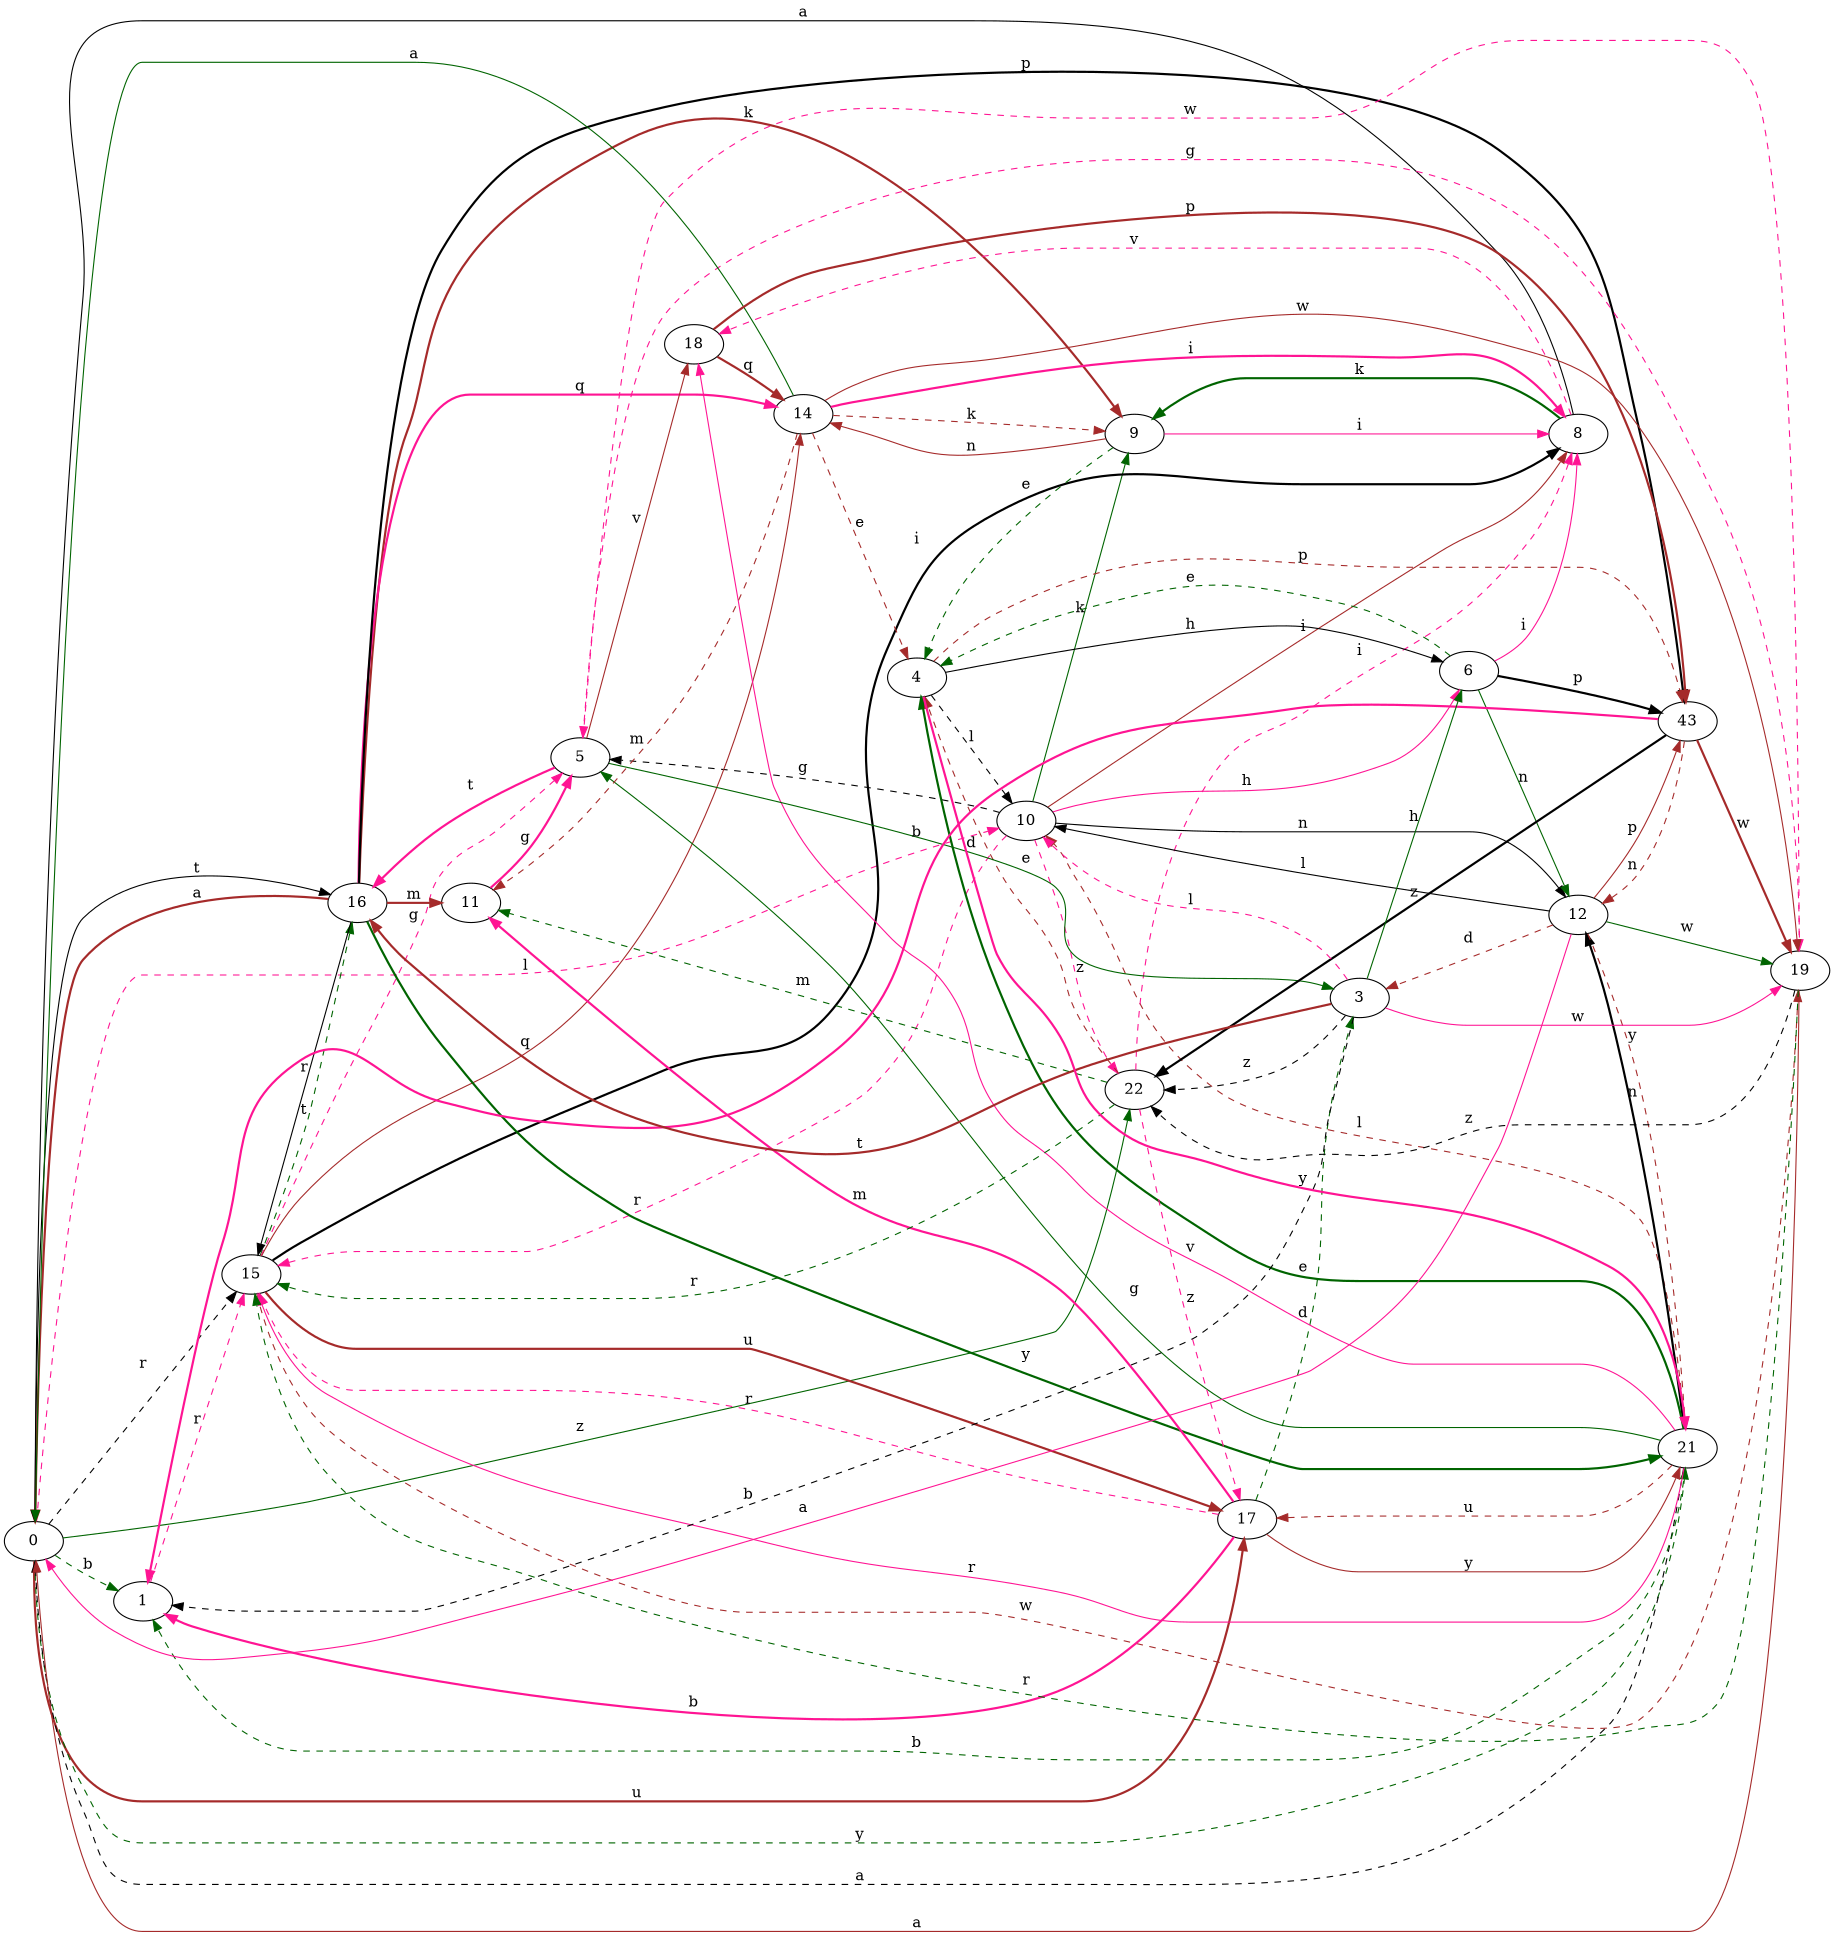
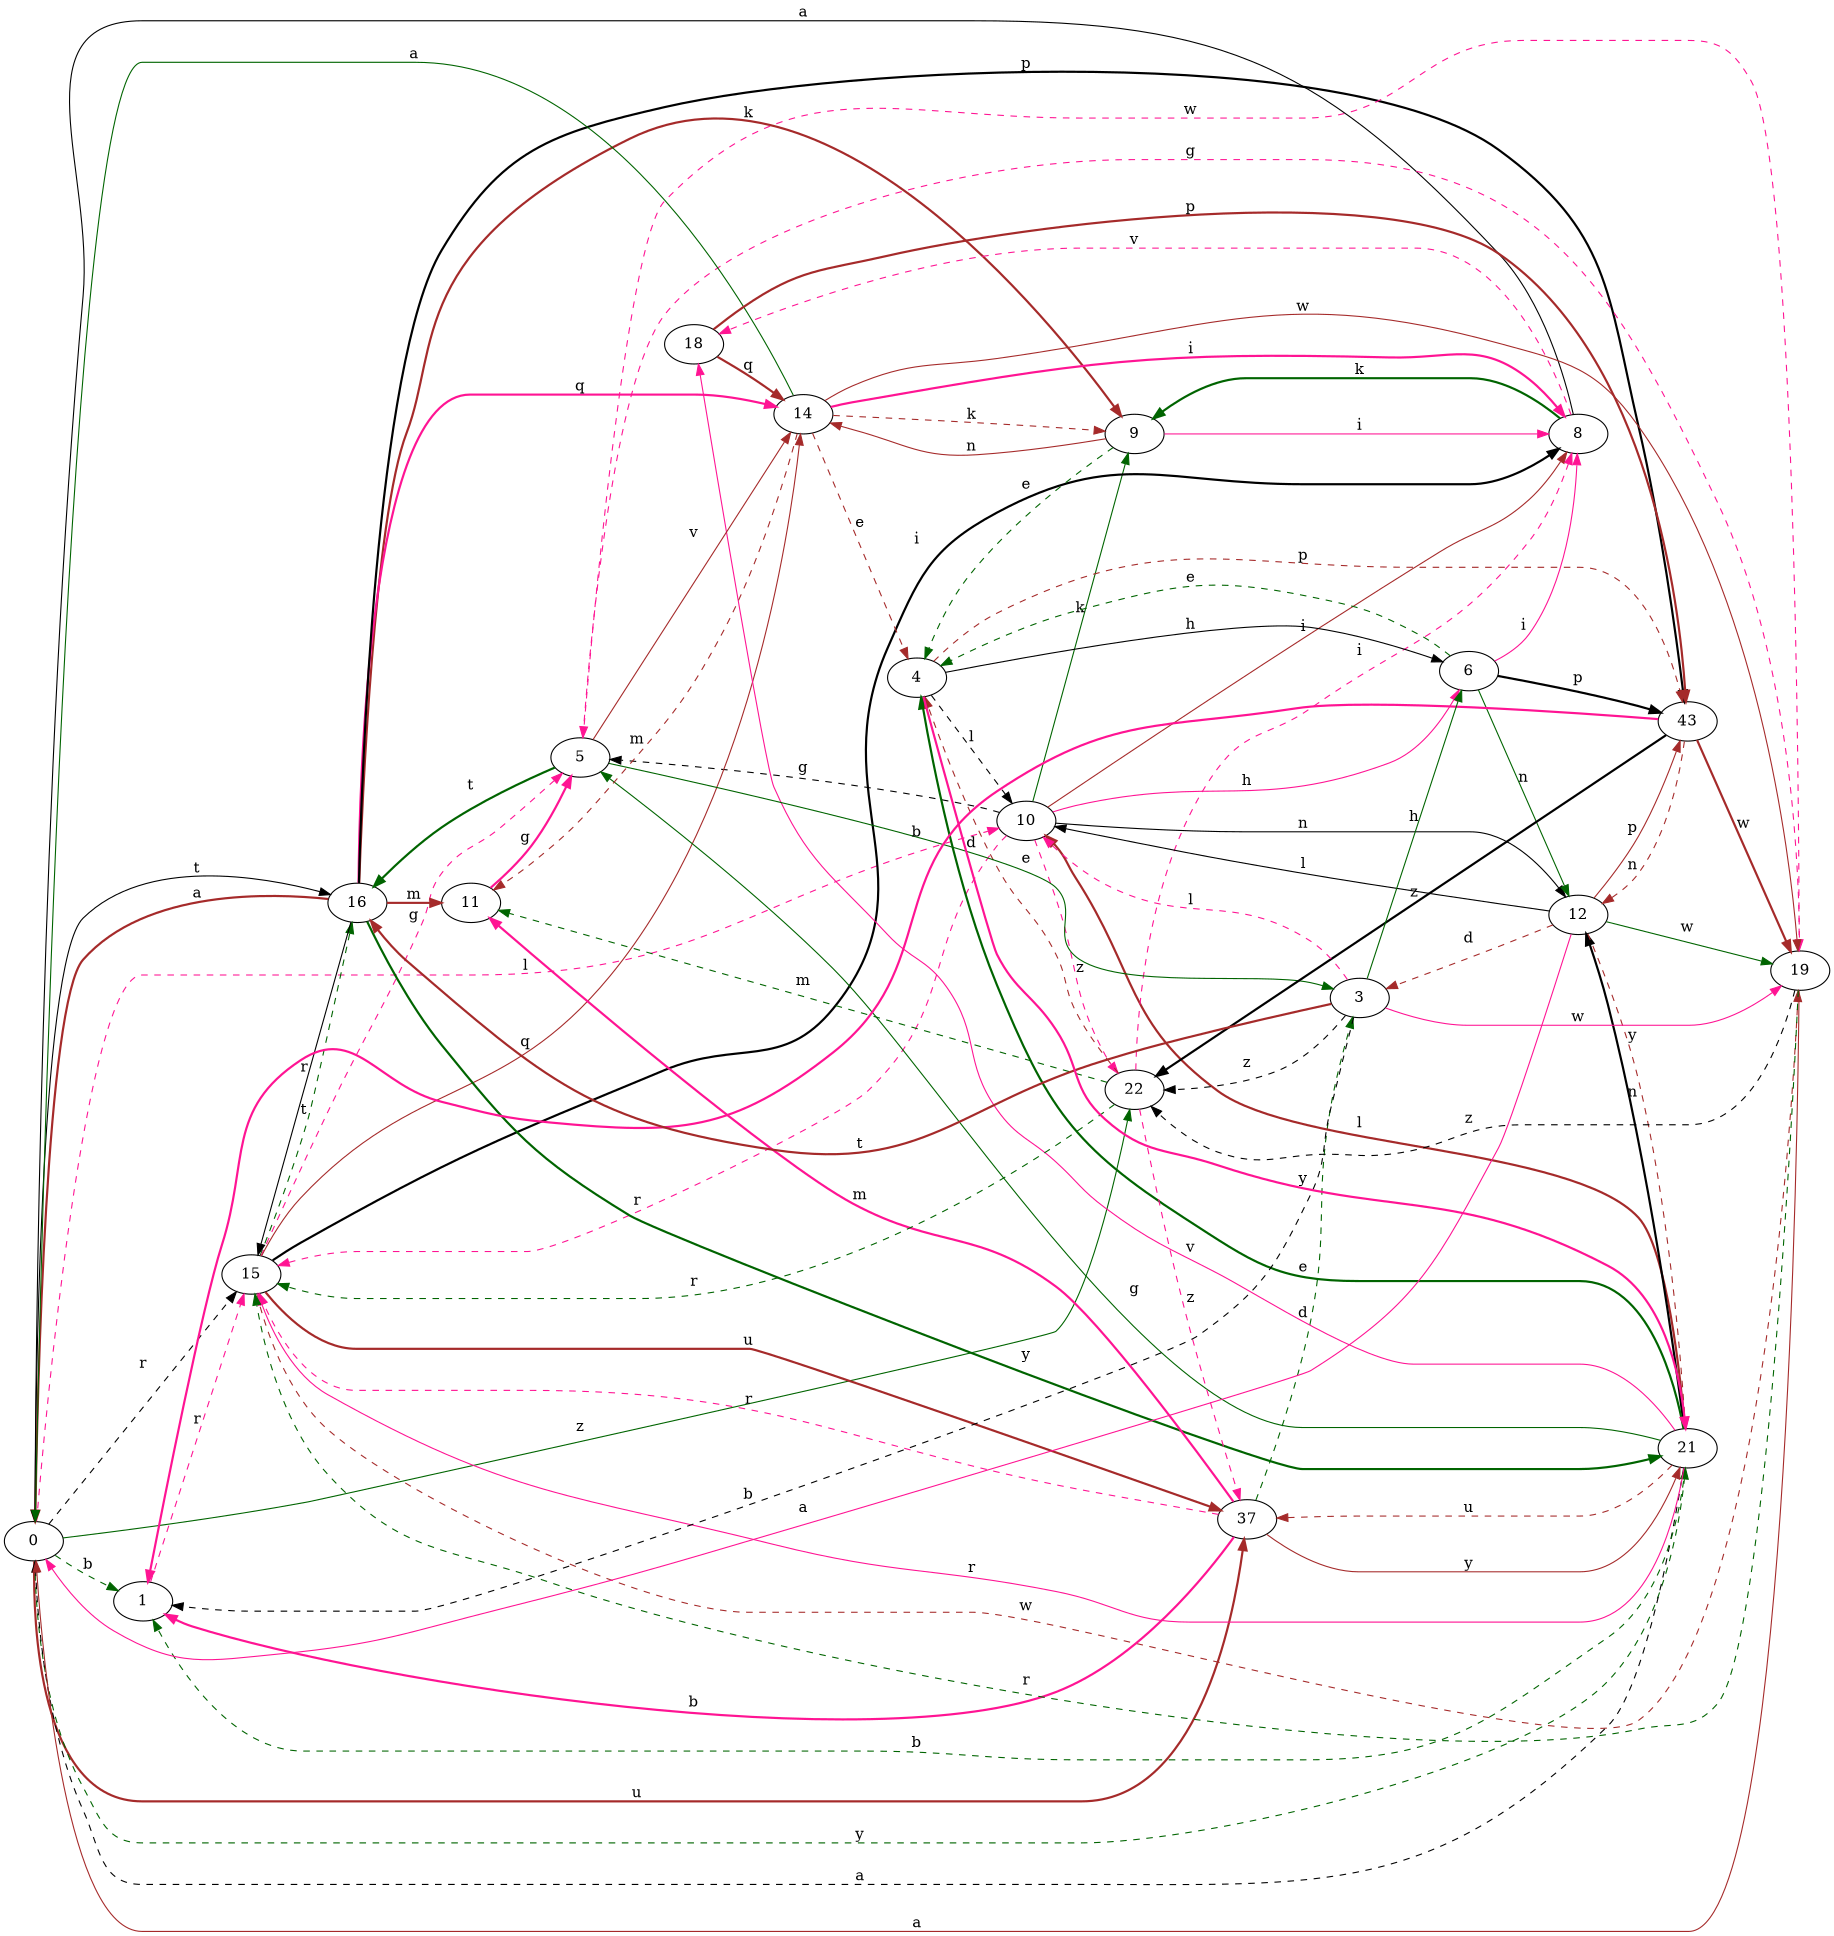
edge "5" -> "18": now "5" -> "14"
edge "5" -> "16": color deeppink -> darkgreen
edge "21" -> "10": style dashed -> bold
node "17": label "17" -> "37"
